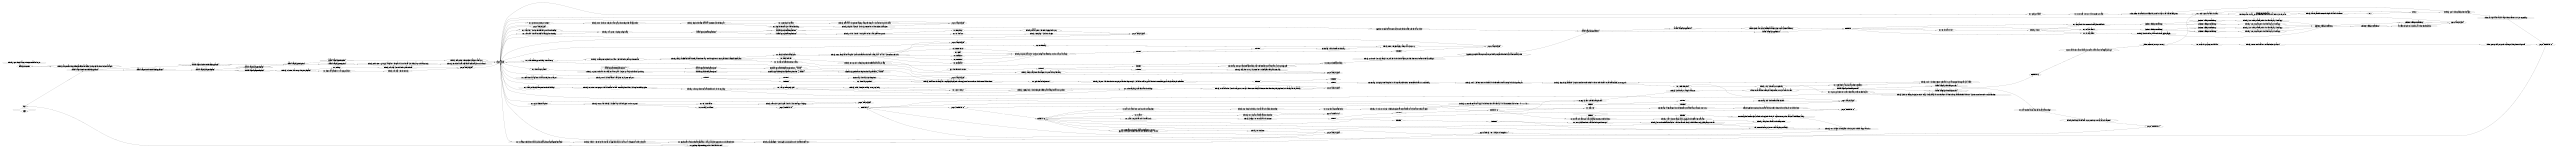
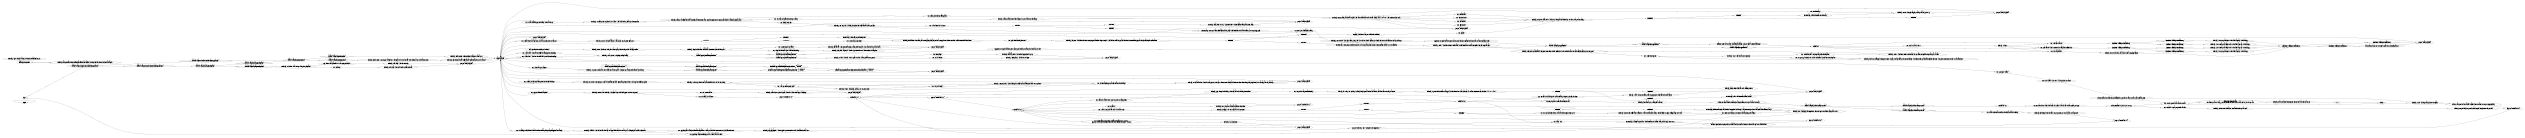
node "Empathy: She doesn't want you to think she stole them.": added
